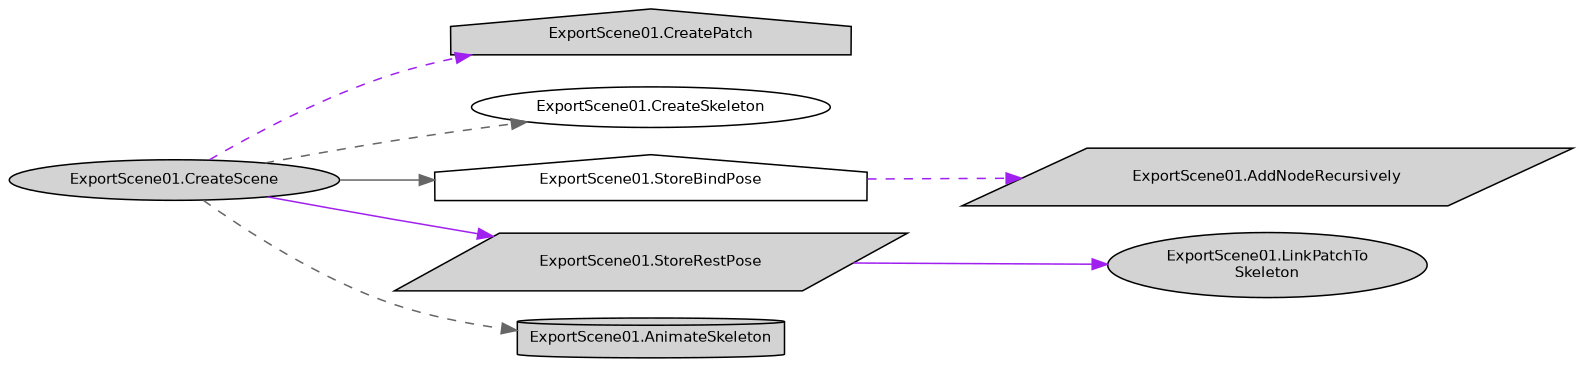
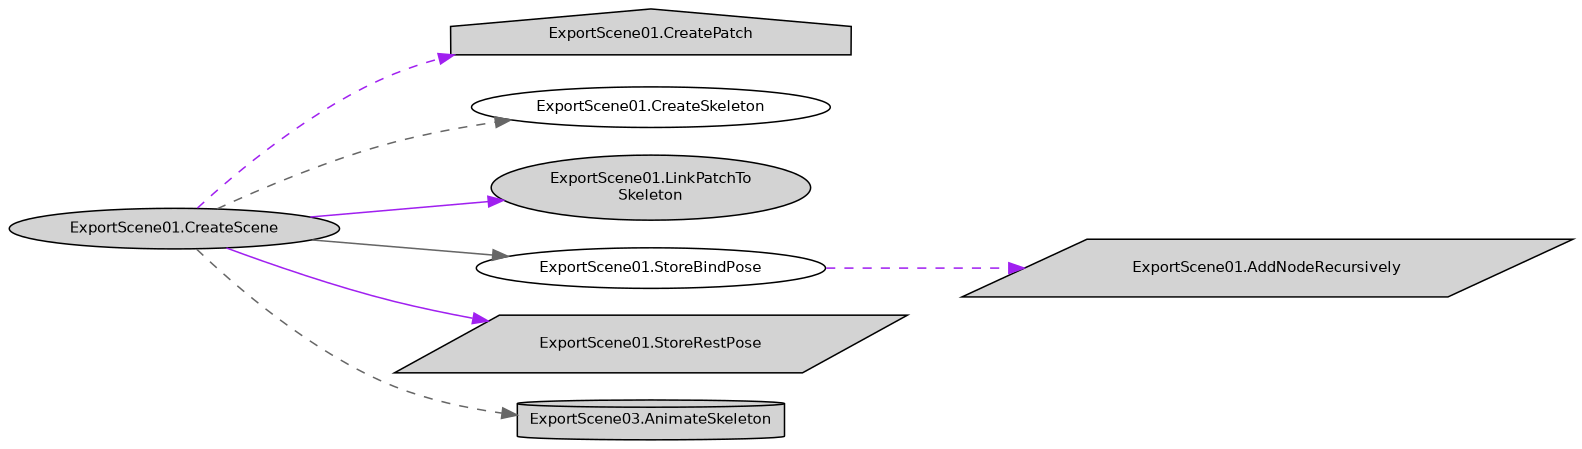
node "ExportScene01.StoreBindPose": shape house -> ellipse
edge "ExportScene01.StoreRestPose" -> "ExportScene01.LinkPatchTo Skeleton": now "ExportScene01.CreateScene" -> "ExportScene01.LinkPatchTo Skeleton"
node "ExportScene01.AnimateSkeleton": label "ExportScene01.AnimateSkeleton" -> "ExportScene03.AnimateSkeleton"
